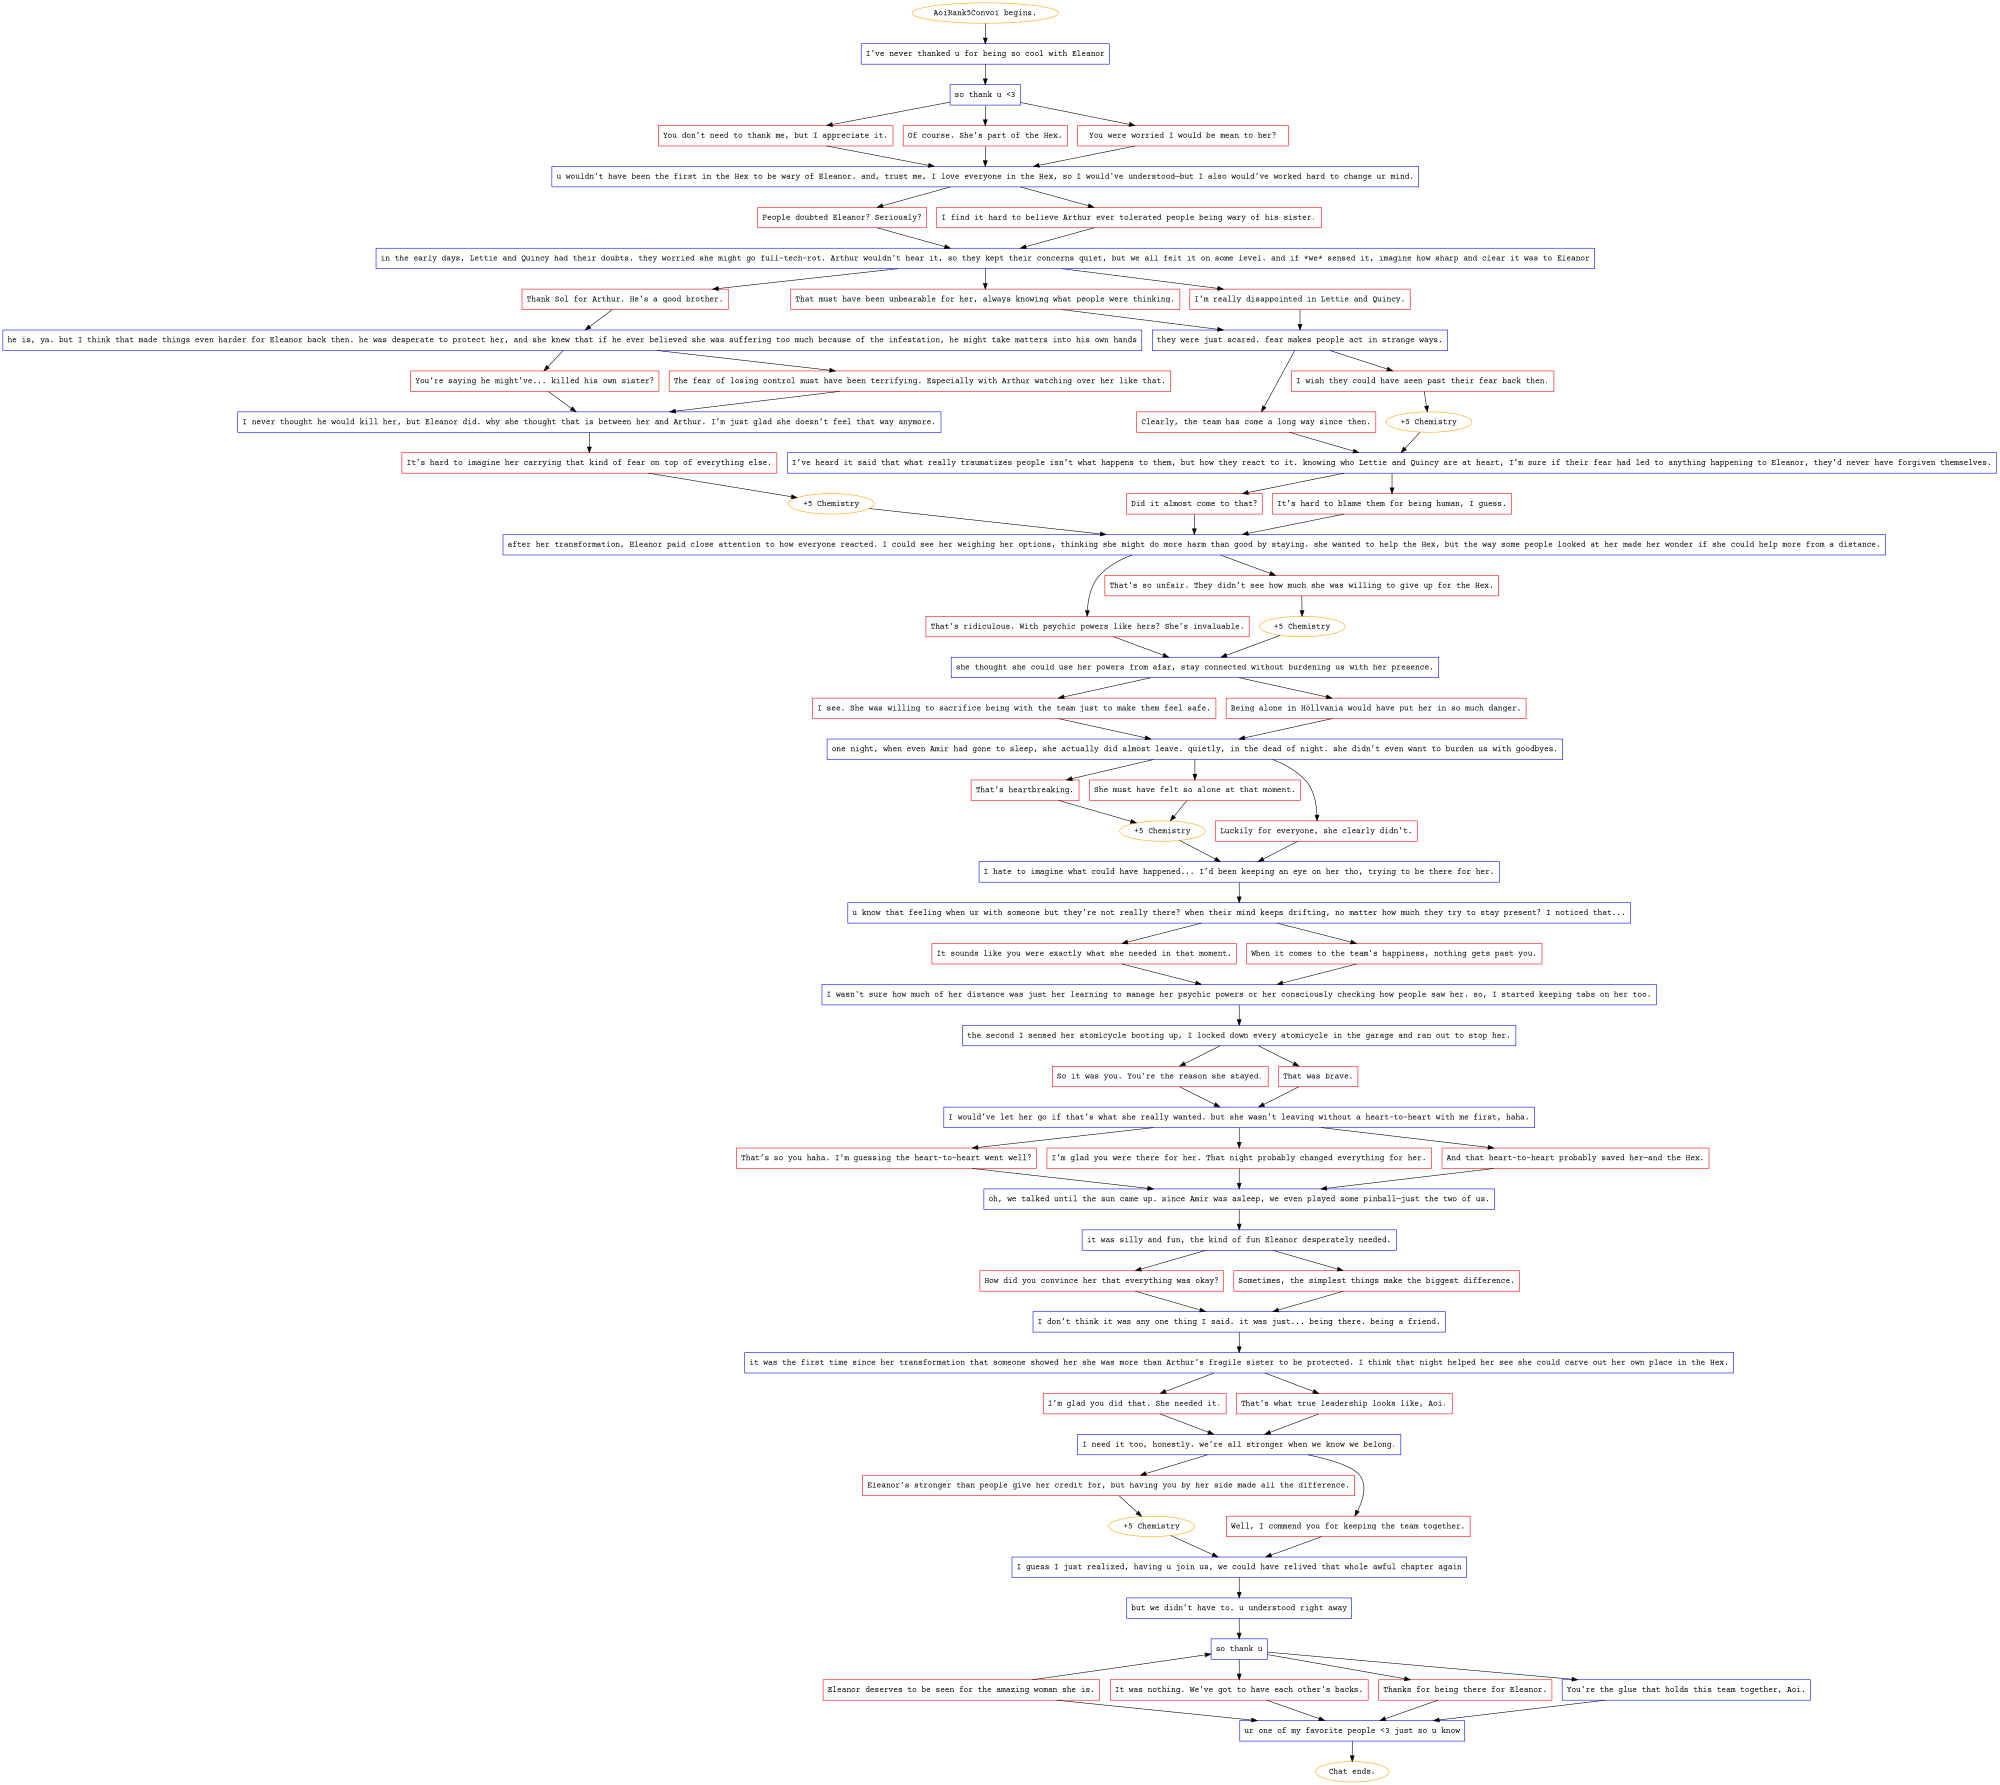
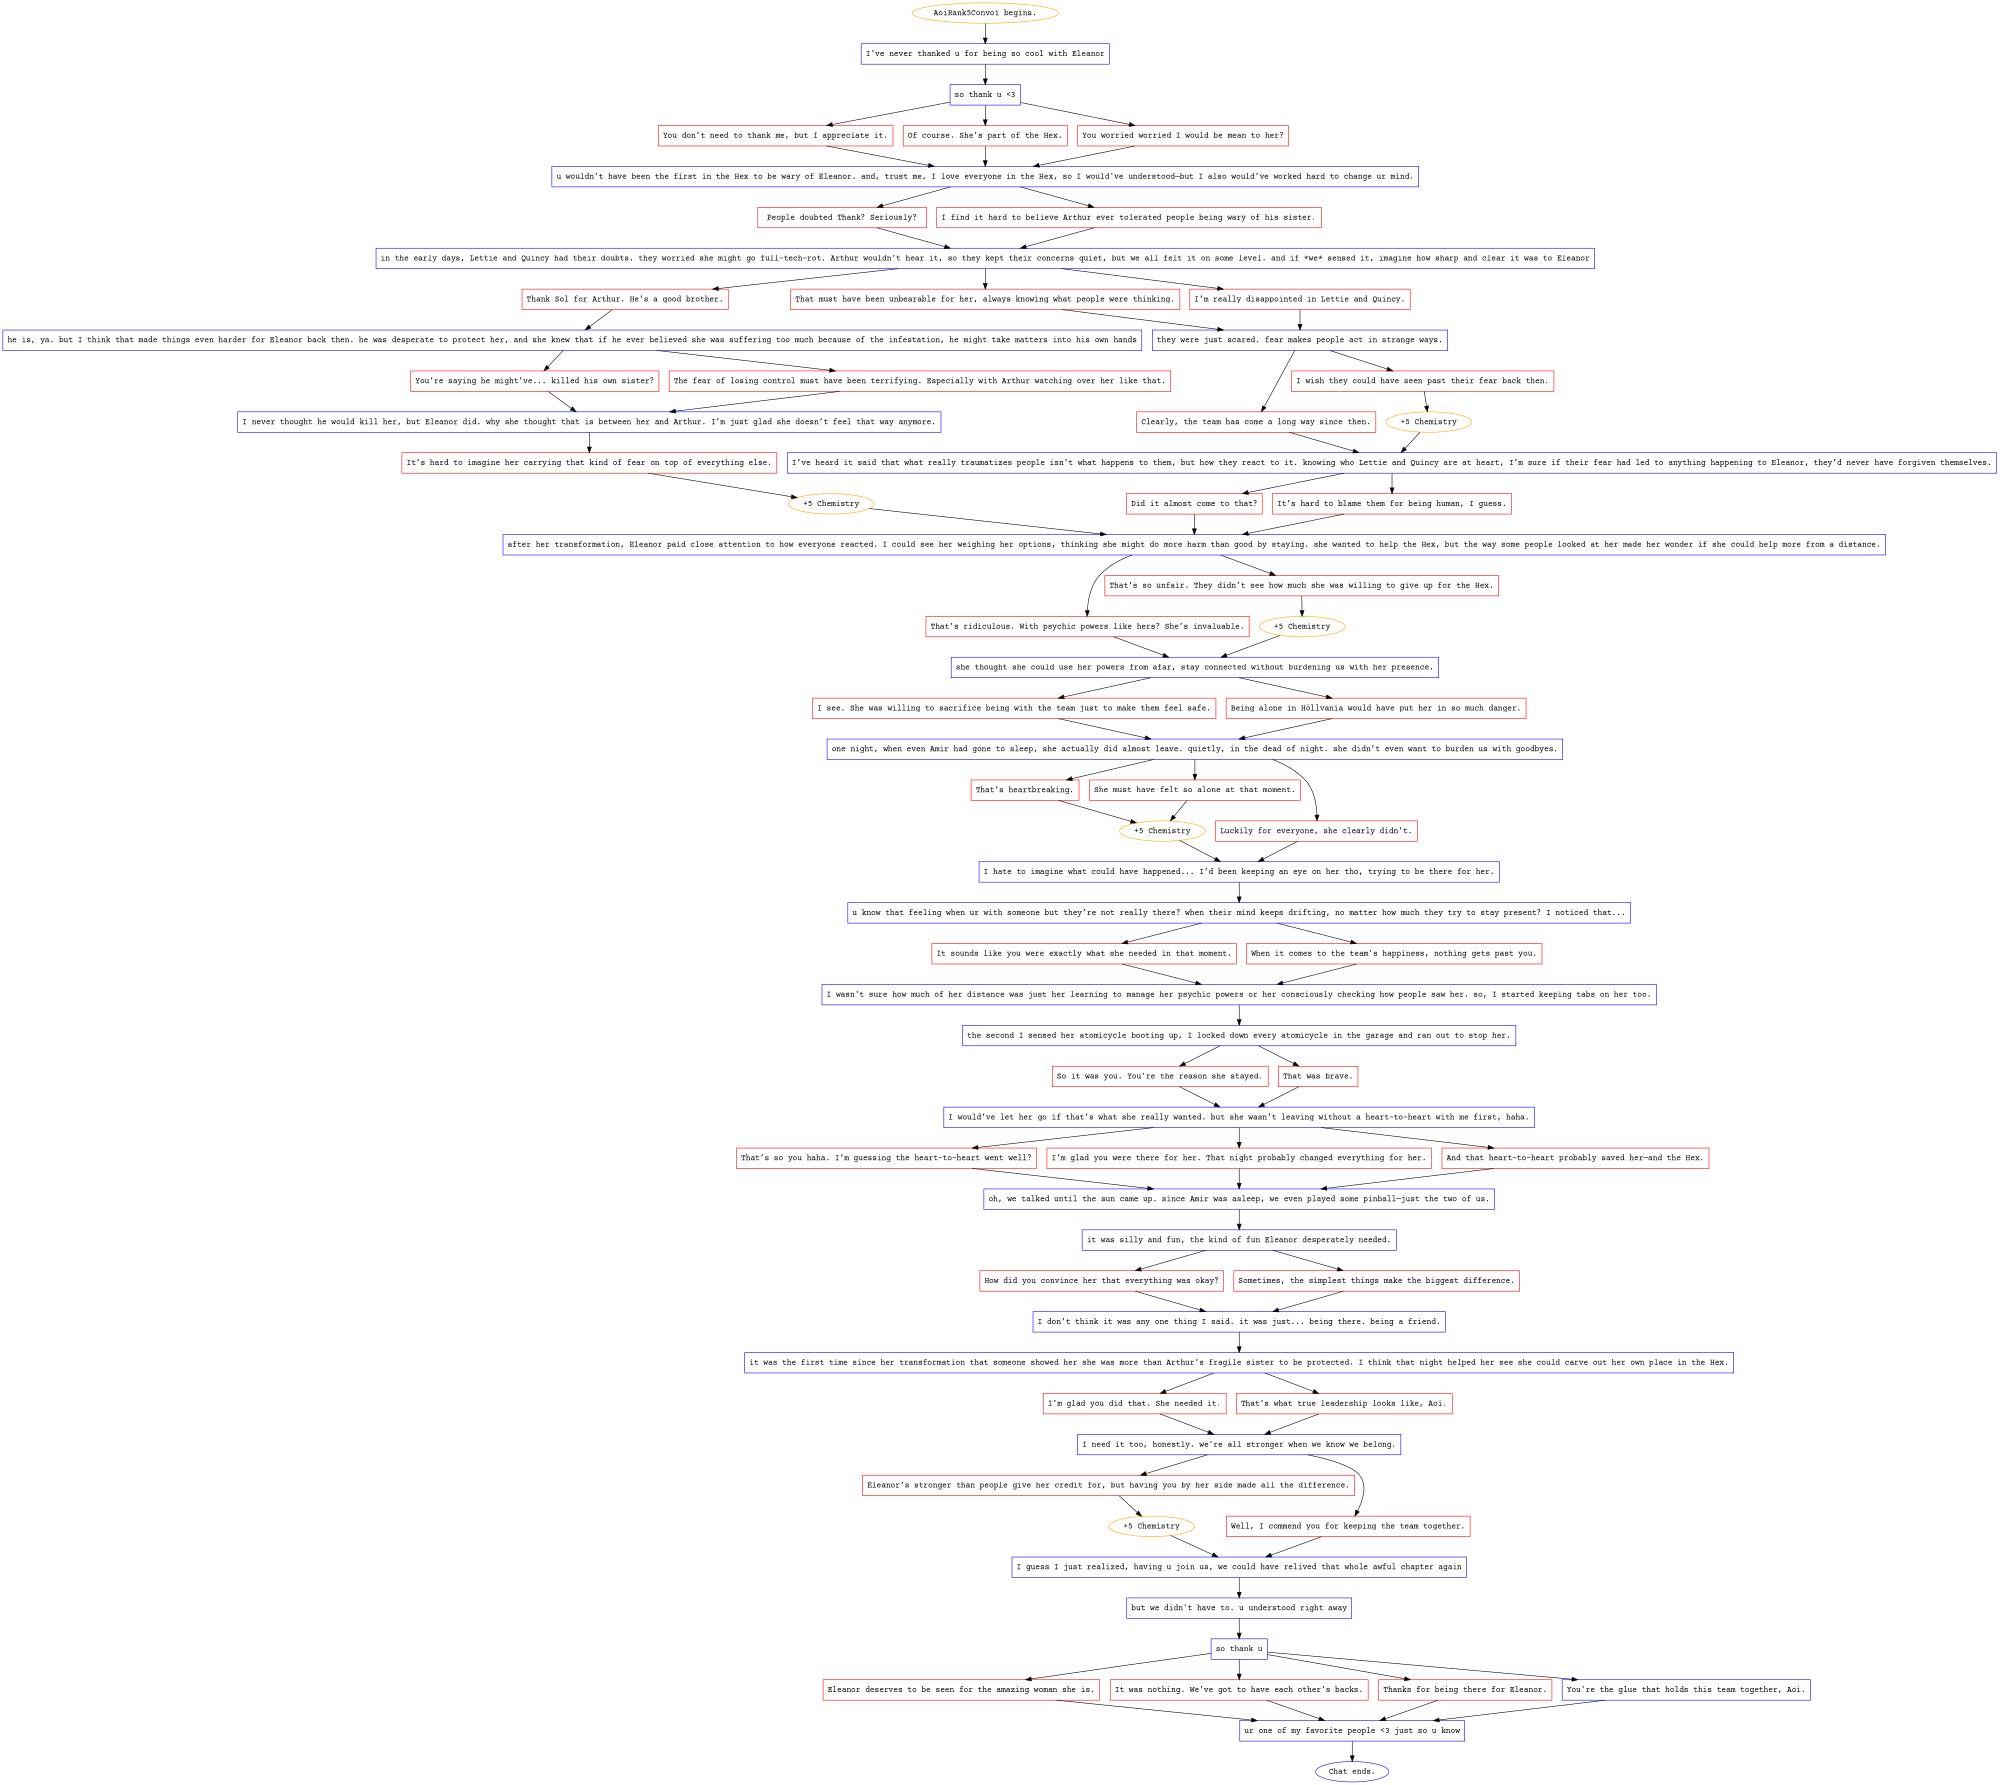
node "You were worried I would be mean to her?": label "You were worried I would be mean to her?" -> "You worried worried I would be mean to her?"
node "People doubted Eleanor? Seriously?": label "People doubted Eleanor? Seriously?" -> "People doubted Thank? Seriously?"
edge "Eleanor deserves to be seen for the amazing woman she is." -> "so thank u": reversed
node "Chat ends.": color orange -> blue
